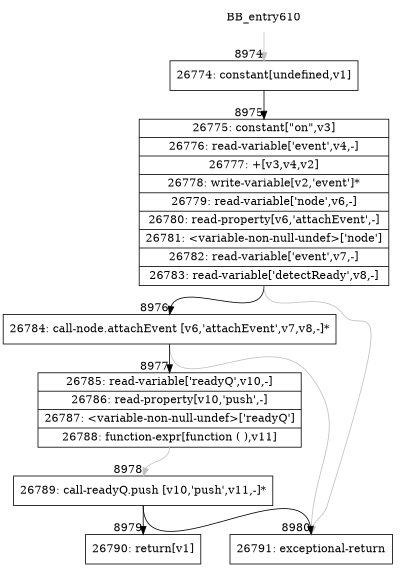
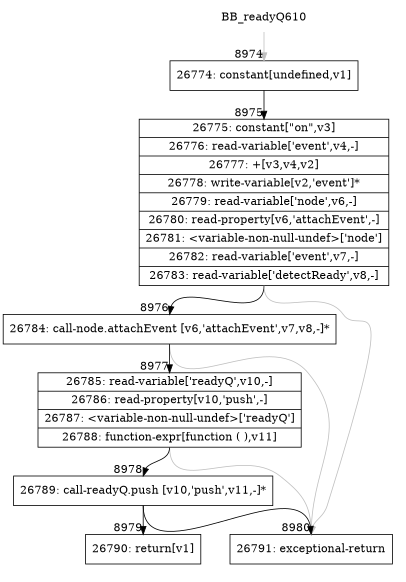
node "BB_entry610": label "BB_entry610" -> "BB_readyQ610"
edge "26785: read-variable['readyQ',v10,-]" -> "26789: call-readyQ.push [v10,'push',v11,-]*": color gray -> black
edge "26785: read-variable['readyQ',v10,-]" -> "26791: exceptional-return": added
